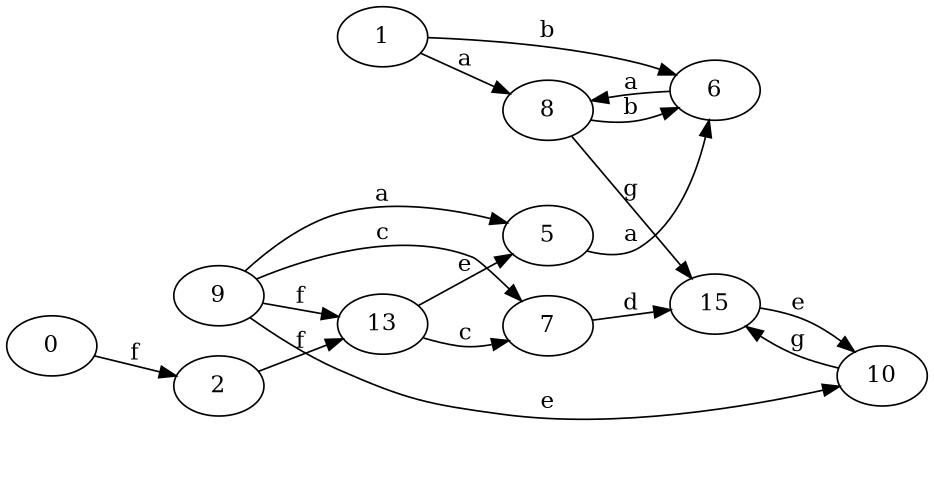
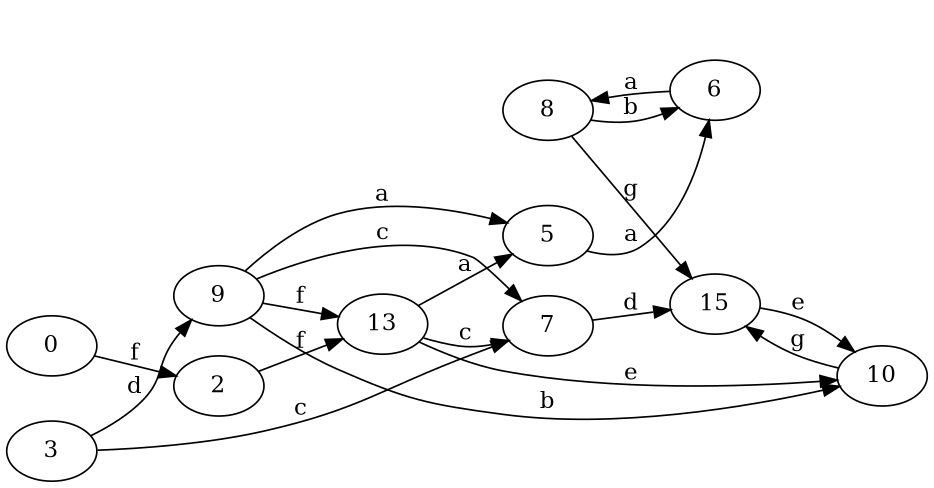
node "1": removed
edge "13" -> "5": label "e" -> "a"
edge "13" -> "10": added, label "e"
edge "9" -> "10": label "e" -> "b"
node "3": added
